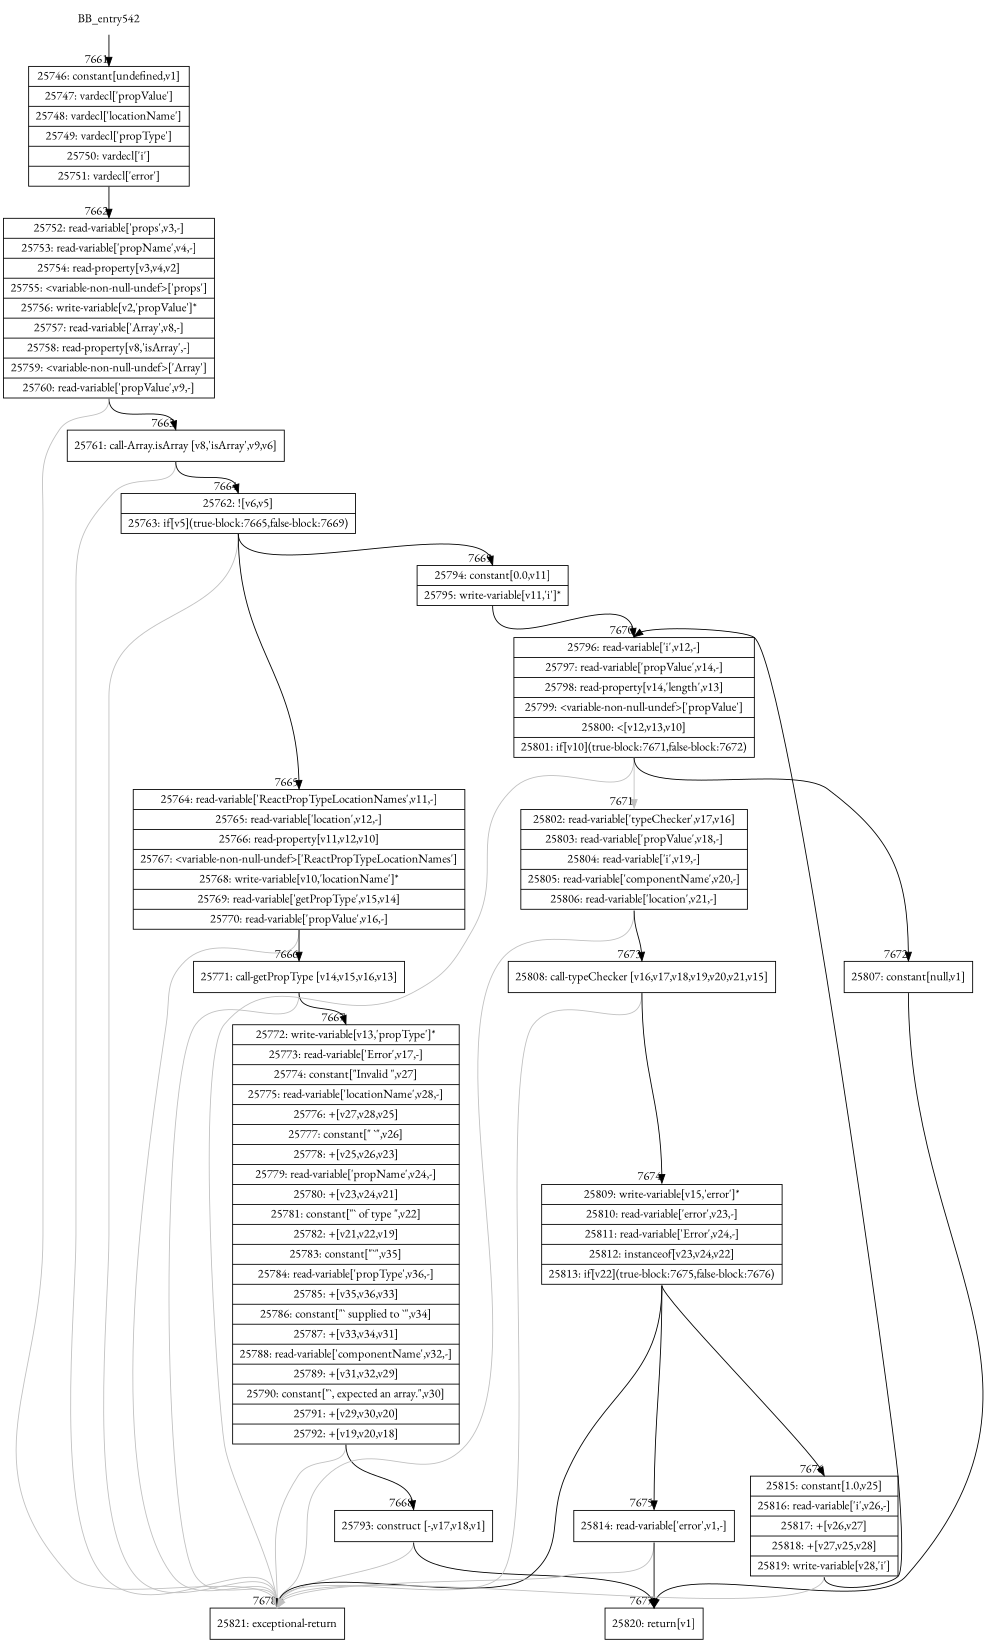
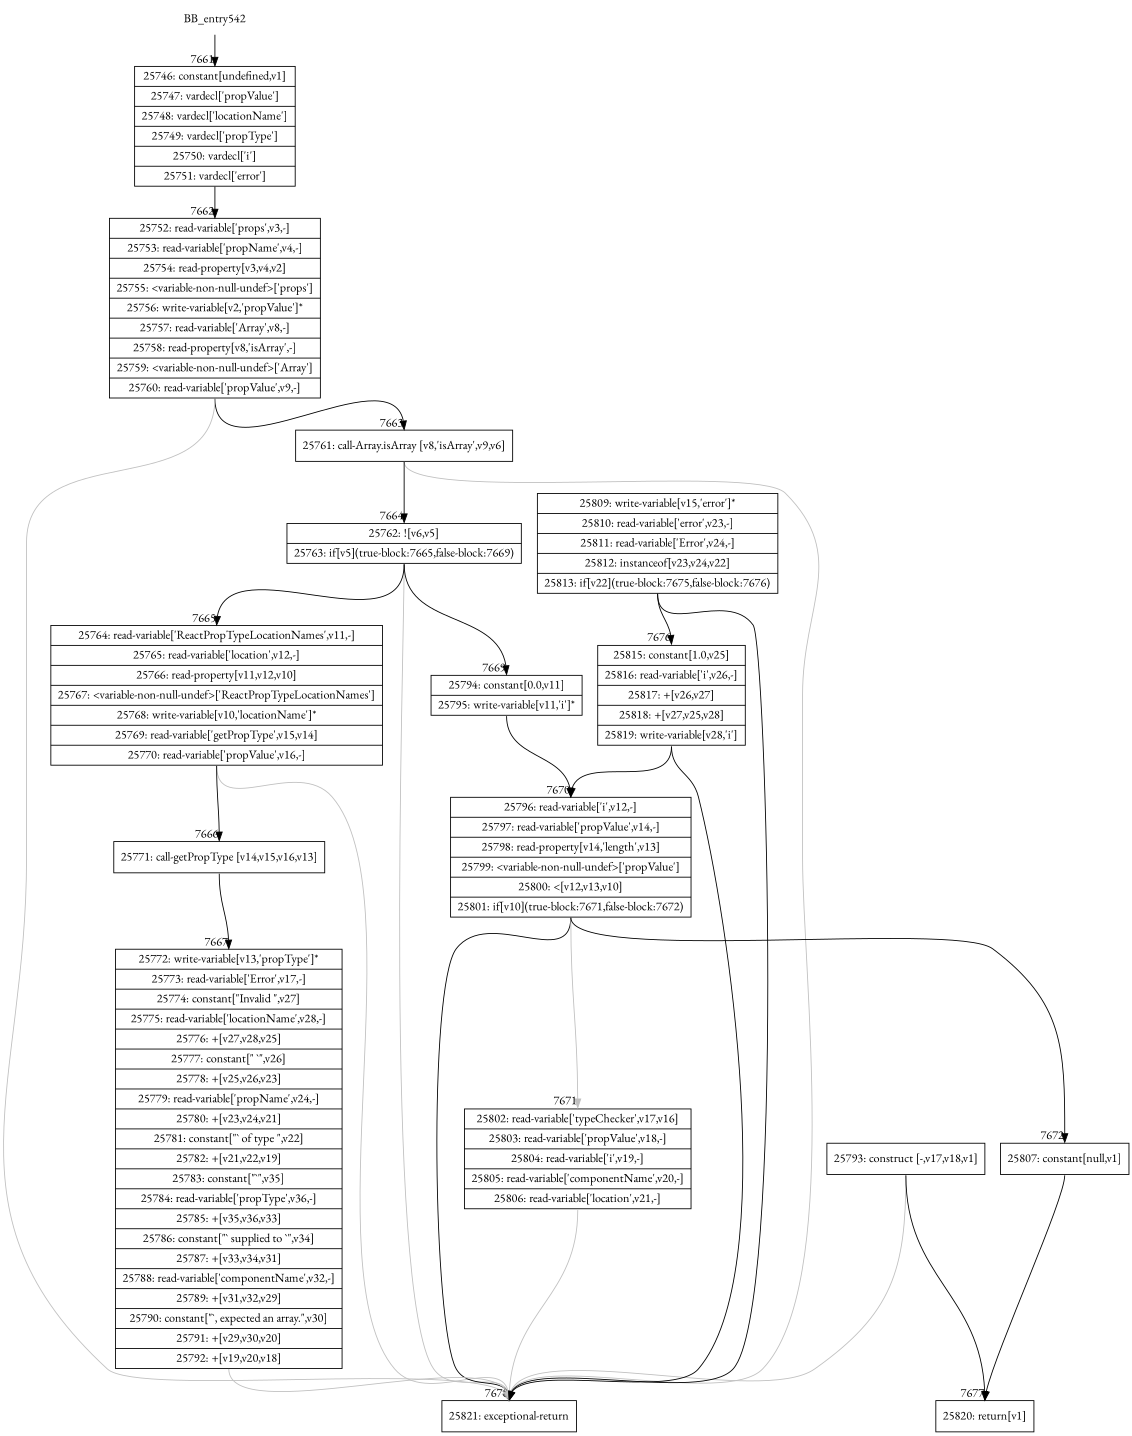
node "25808: call-typeChecker [v16,v17,v18,v19,v20,v21,v15]": removed
edge "25796: read-variable['i',v12,-]" -> "25821: exceptional-return": color gray -> black
edge "25771: call-getPropType [v14,v15,v16,v13]" -> "25821: exceptional-return": removed
edge "25772: write-variable[v13,'propType']*" -> "25793: construct [-,v17,v18,v1]": removed
node "25814: read-variable['error',v1,-]": removed
edge "25815: constant[1.0,v25]" -> "25821: exceptional-return": color gray -> black
